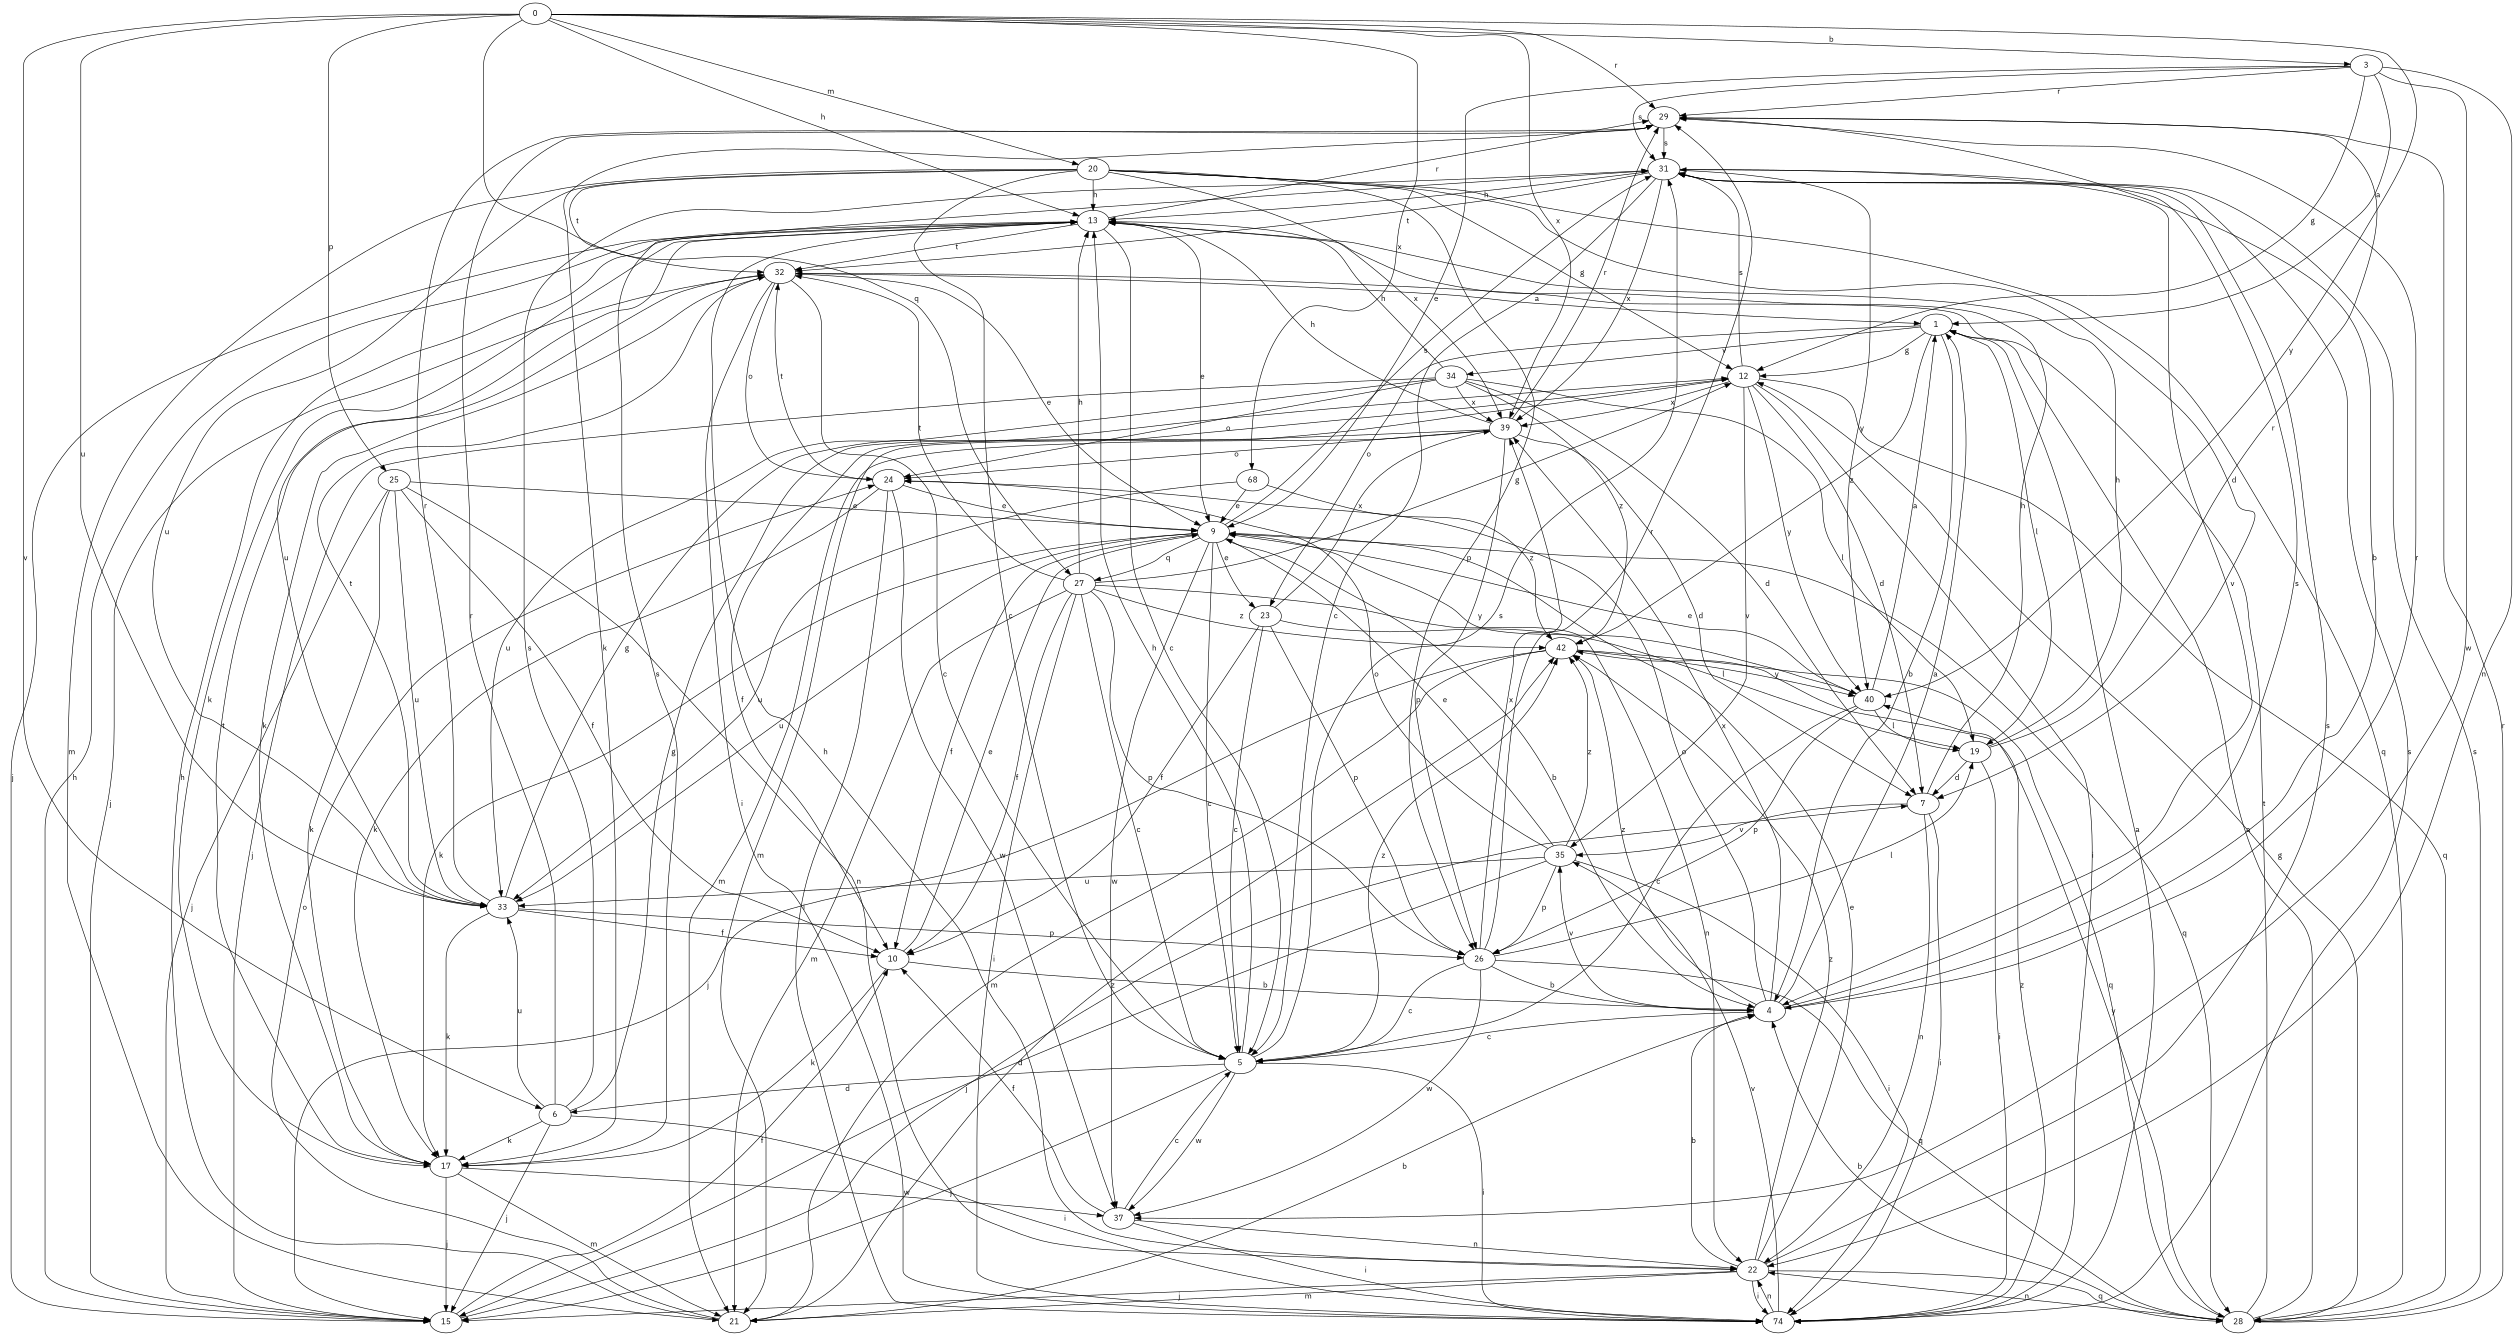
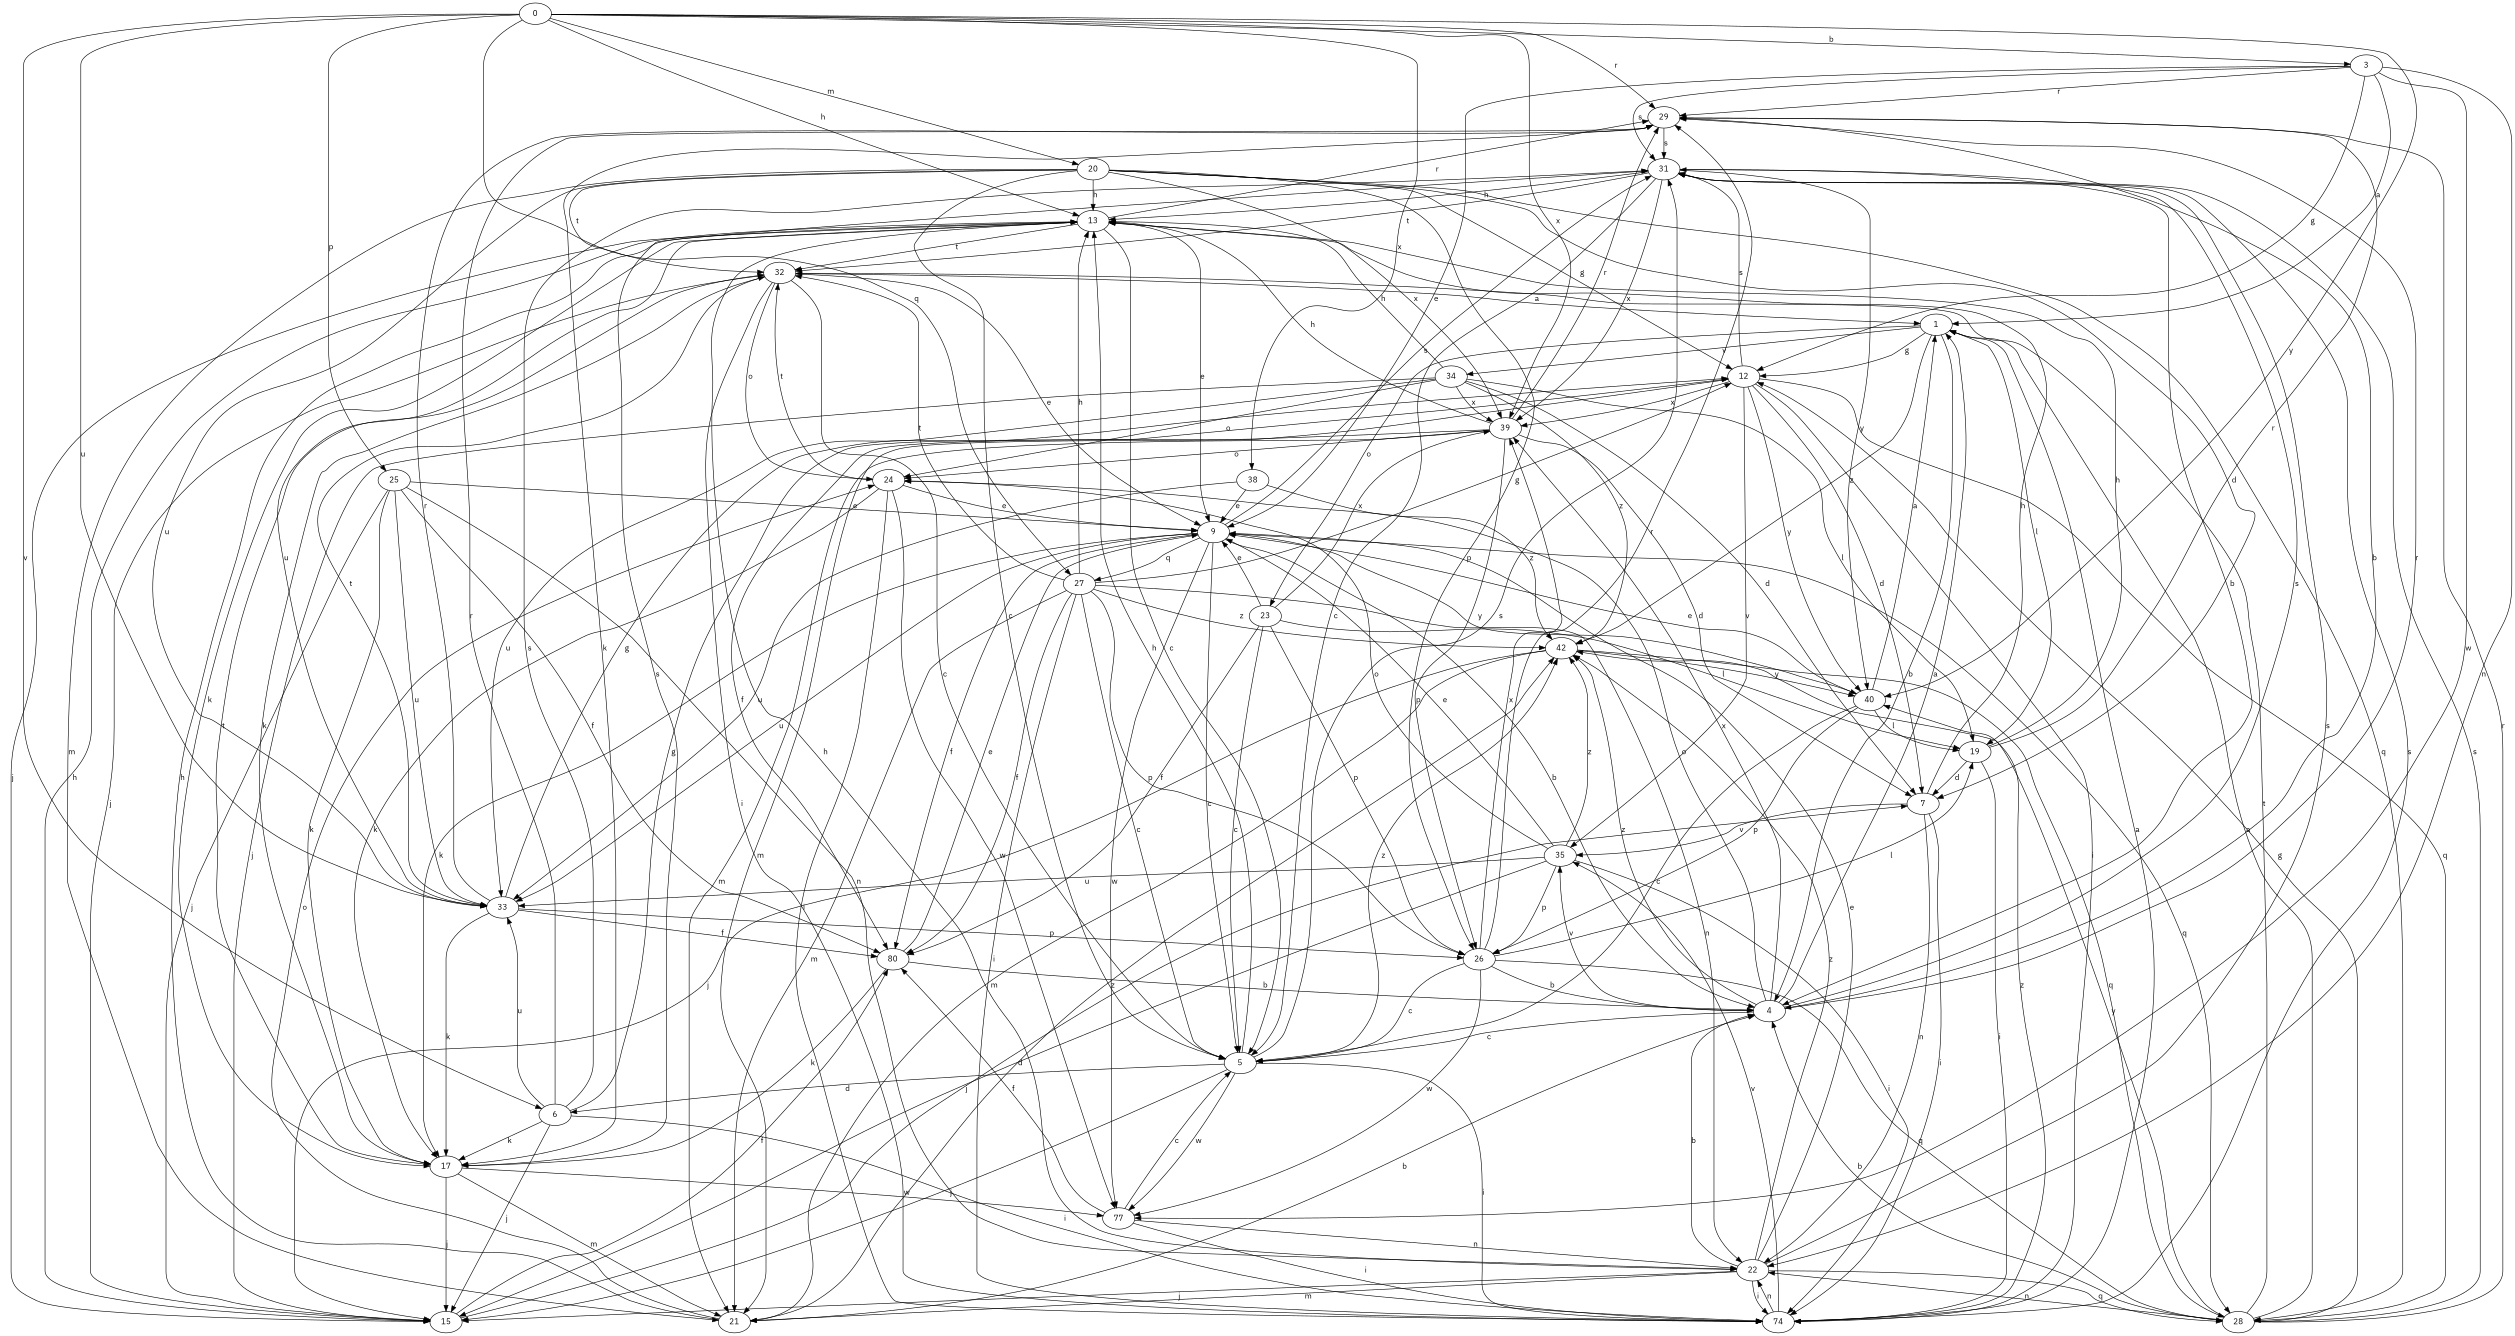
node "68": label "68" -> "38"
edge "9" -> "23": reversed
edge "31" -> "4": label "v" -> "b"
node "10": label "10" -> "80"
node "37": label "37" -> "77"
